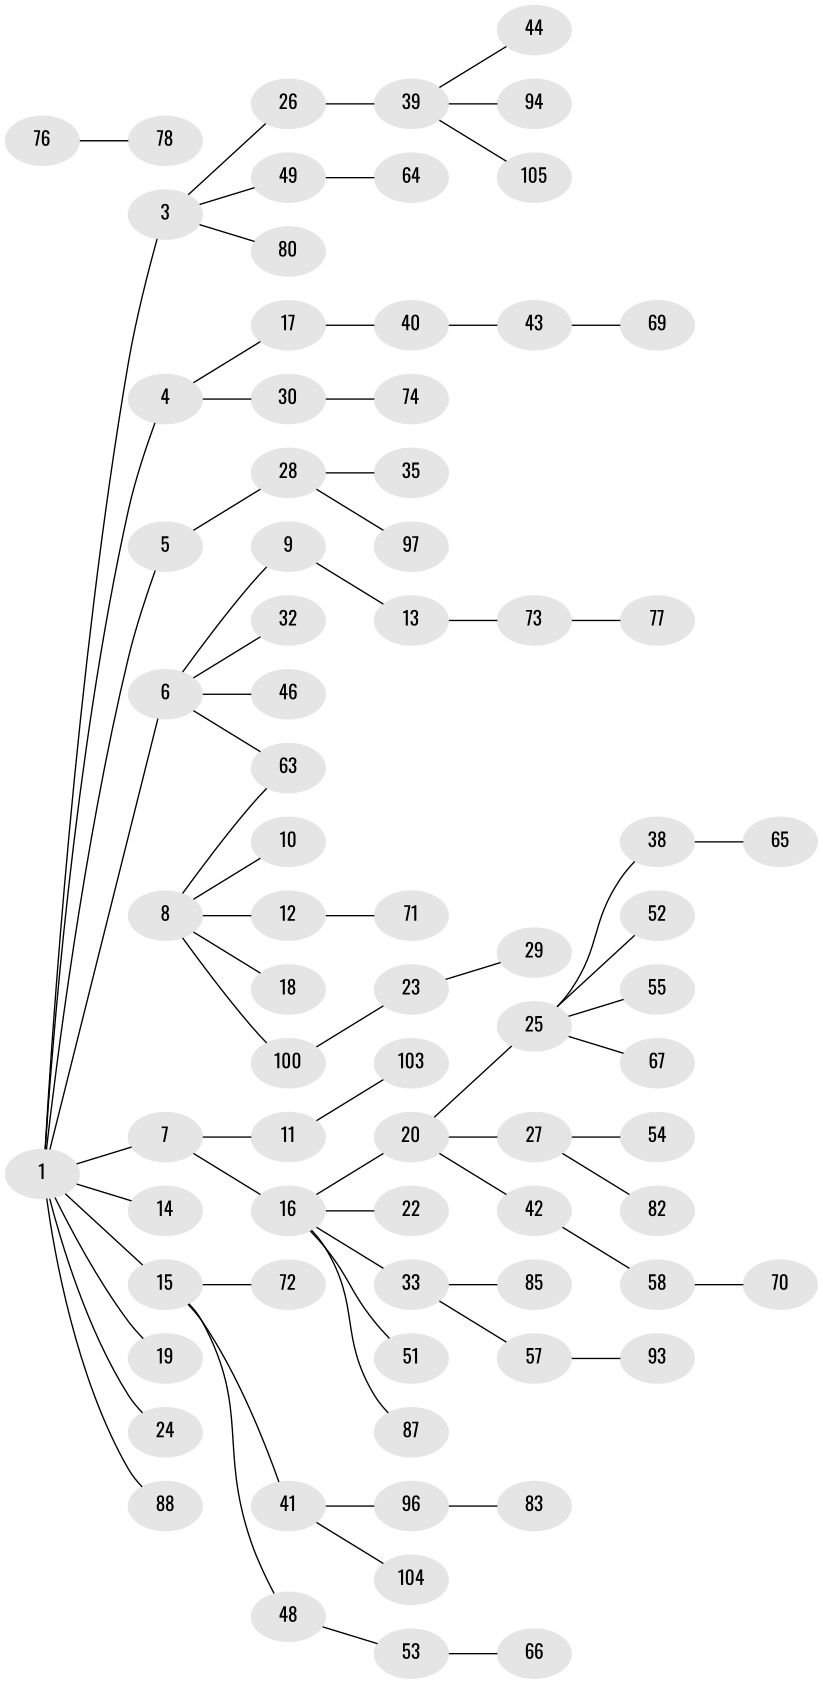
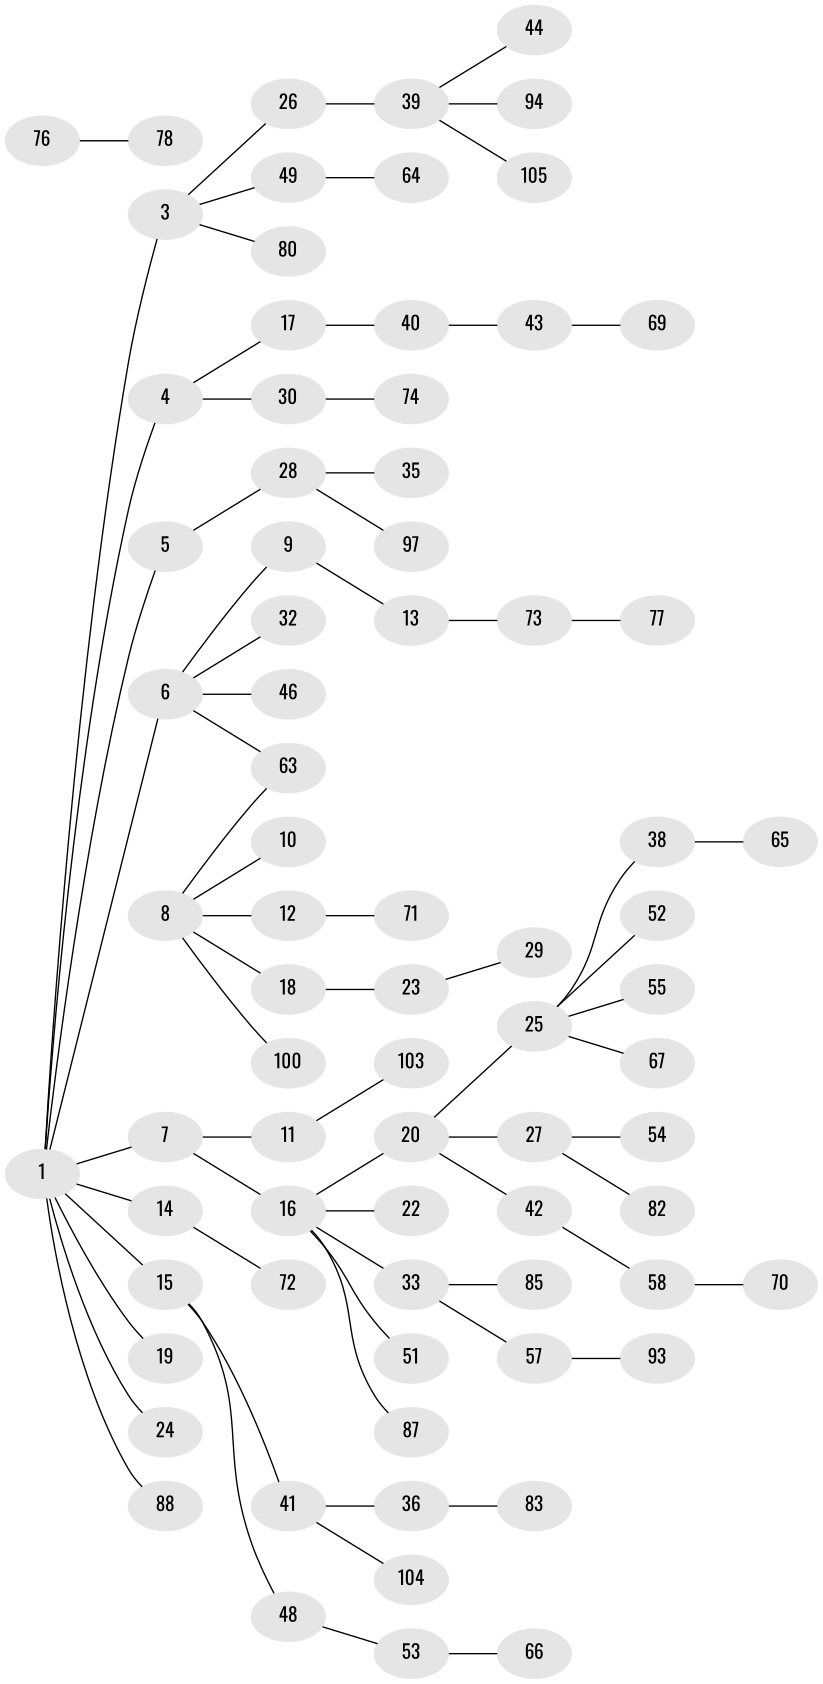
edge "23" -- "100": now "23" -- "18"
edge "15" -- "72": now "14" -- "72"
node "96": label "96" -> "36"
